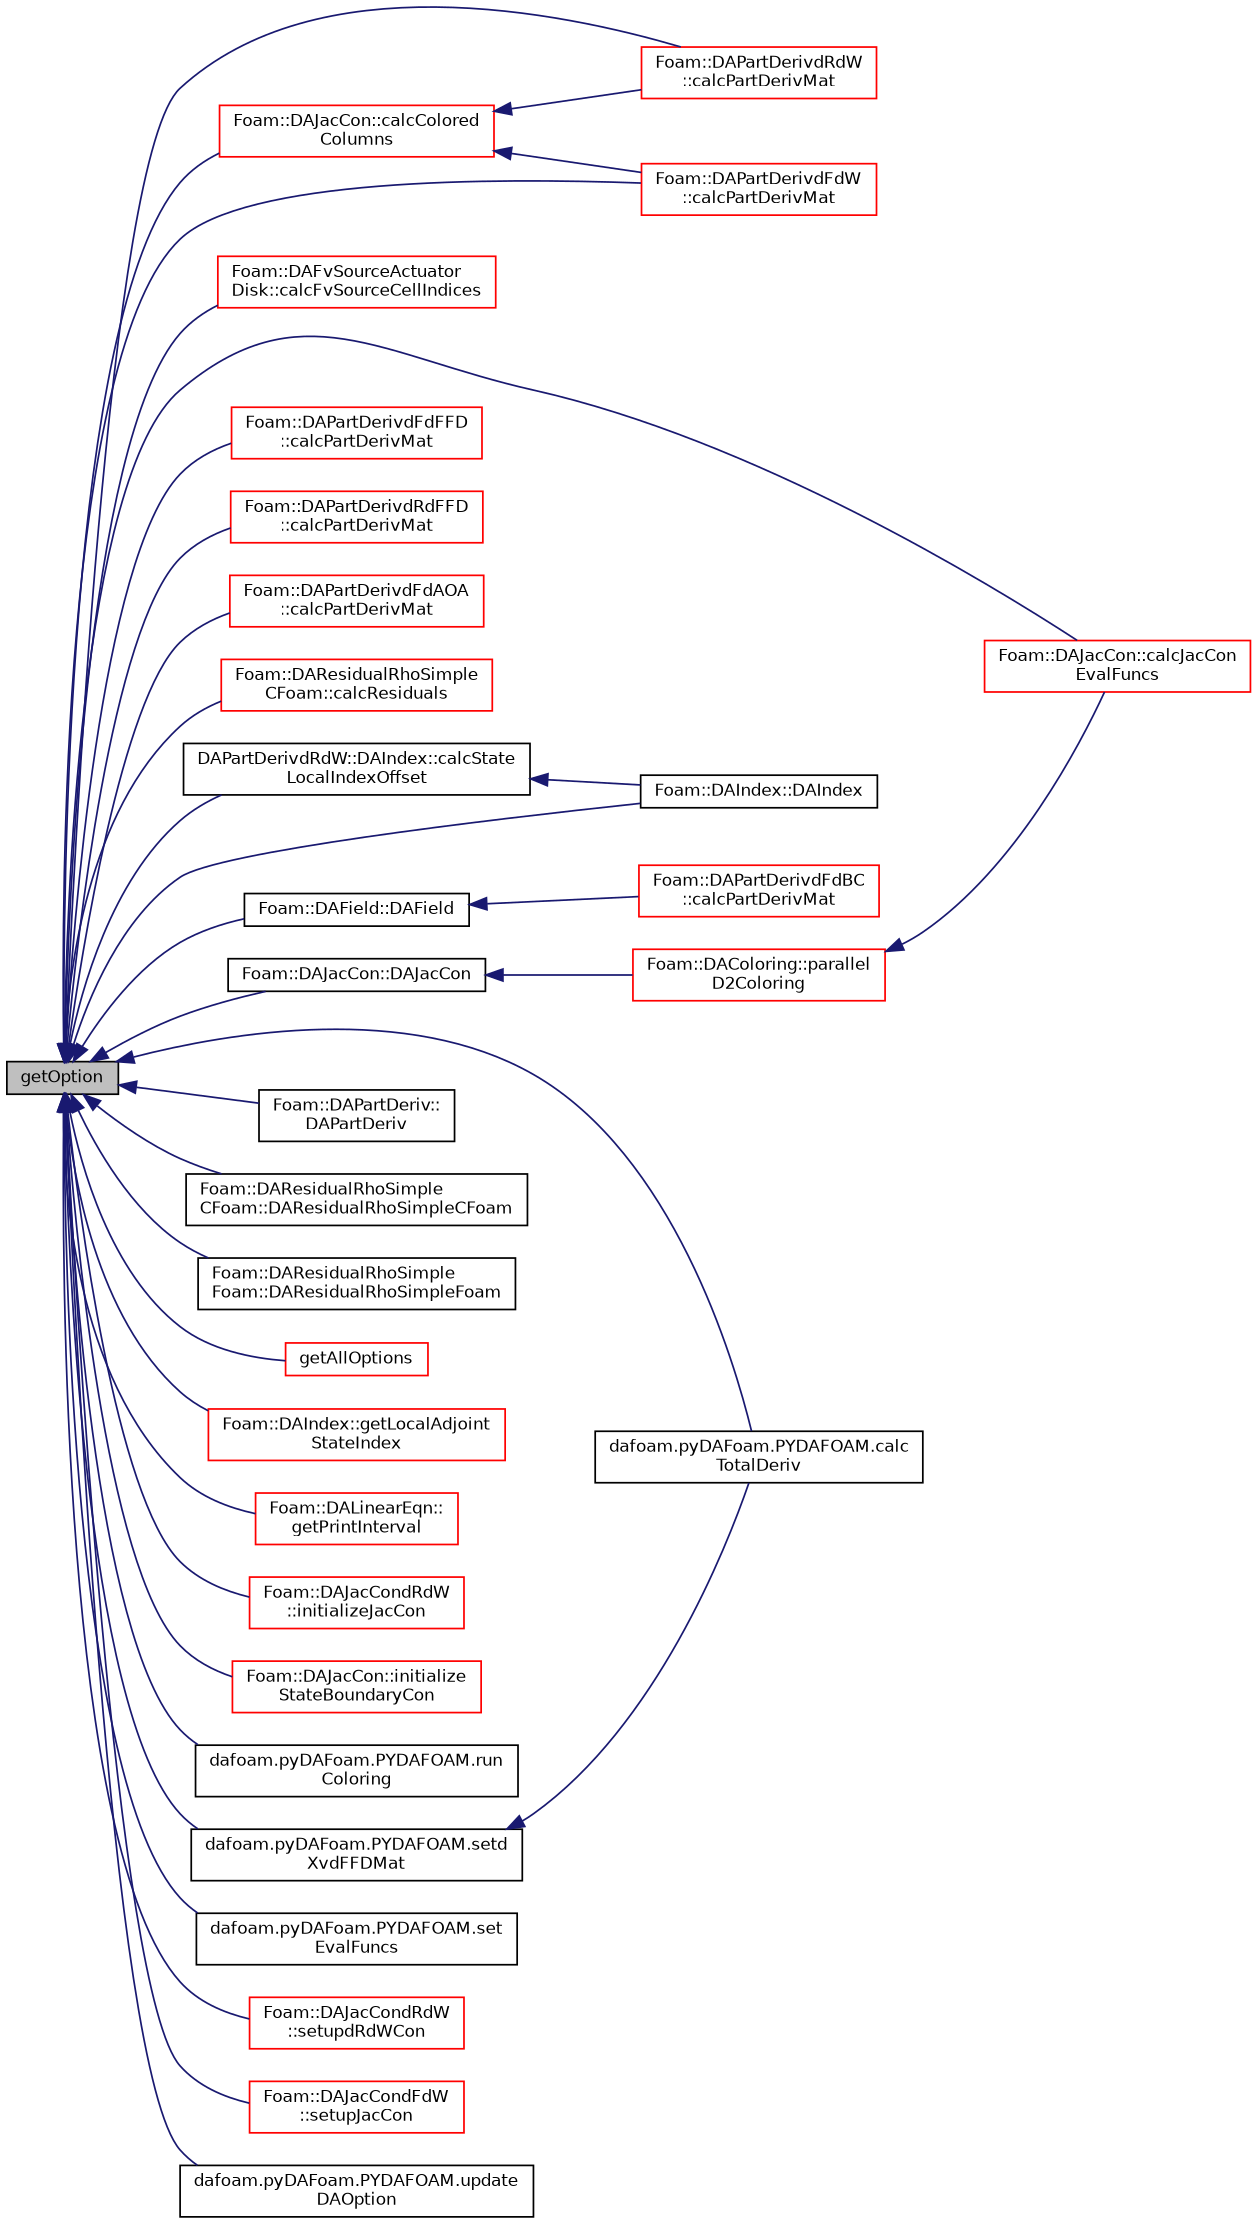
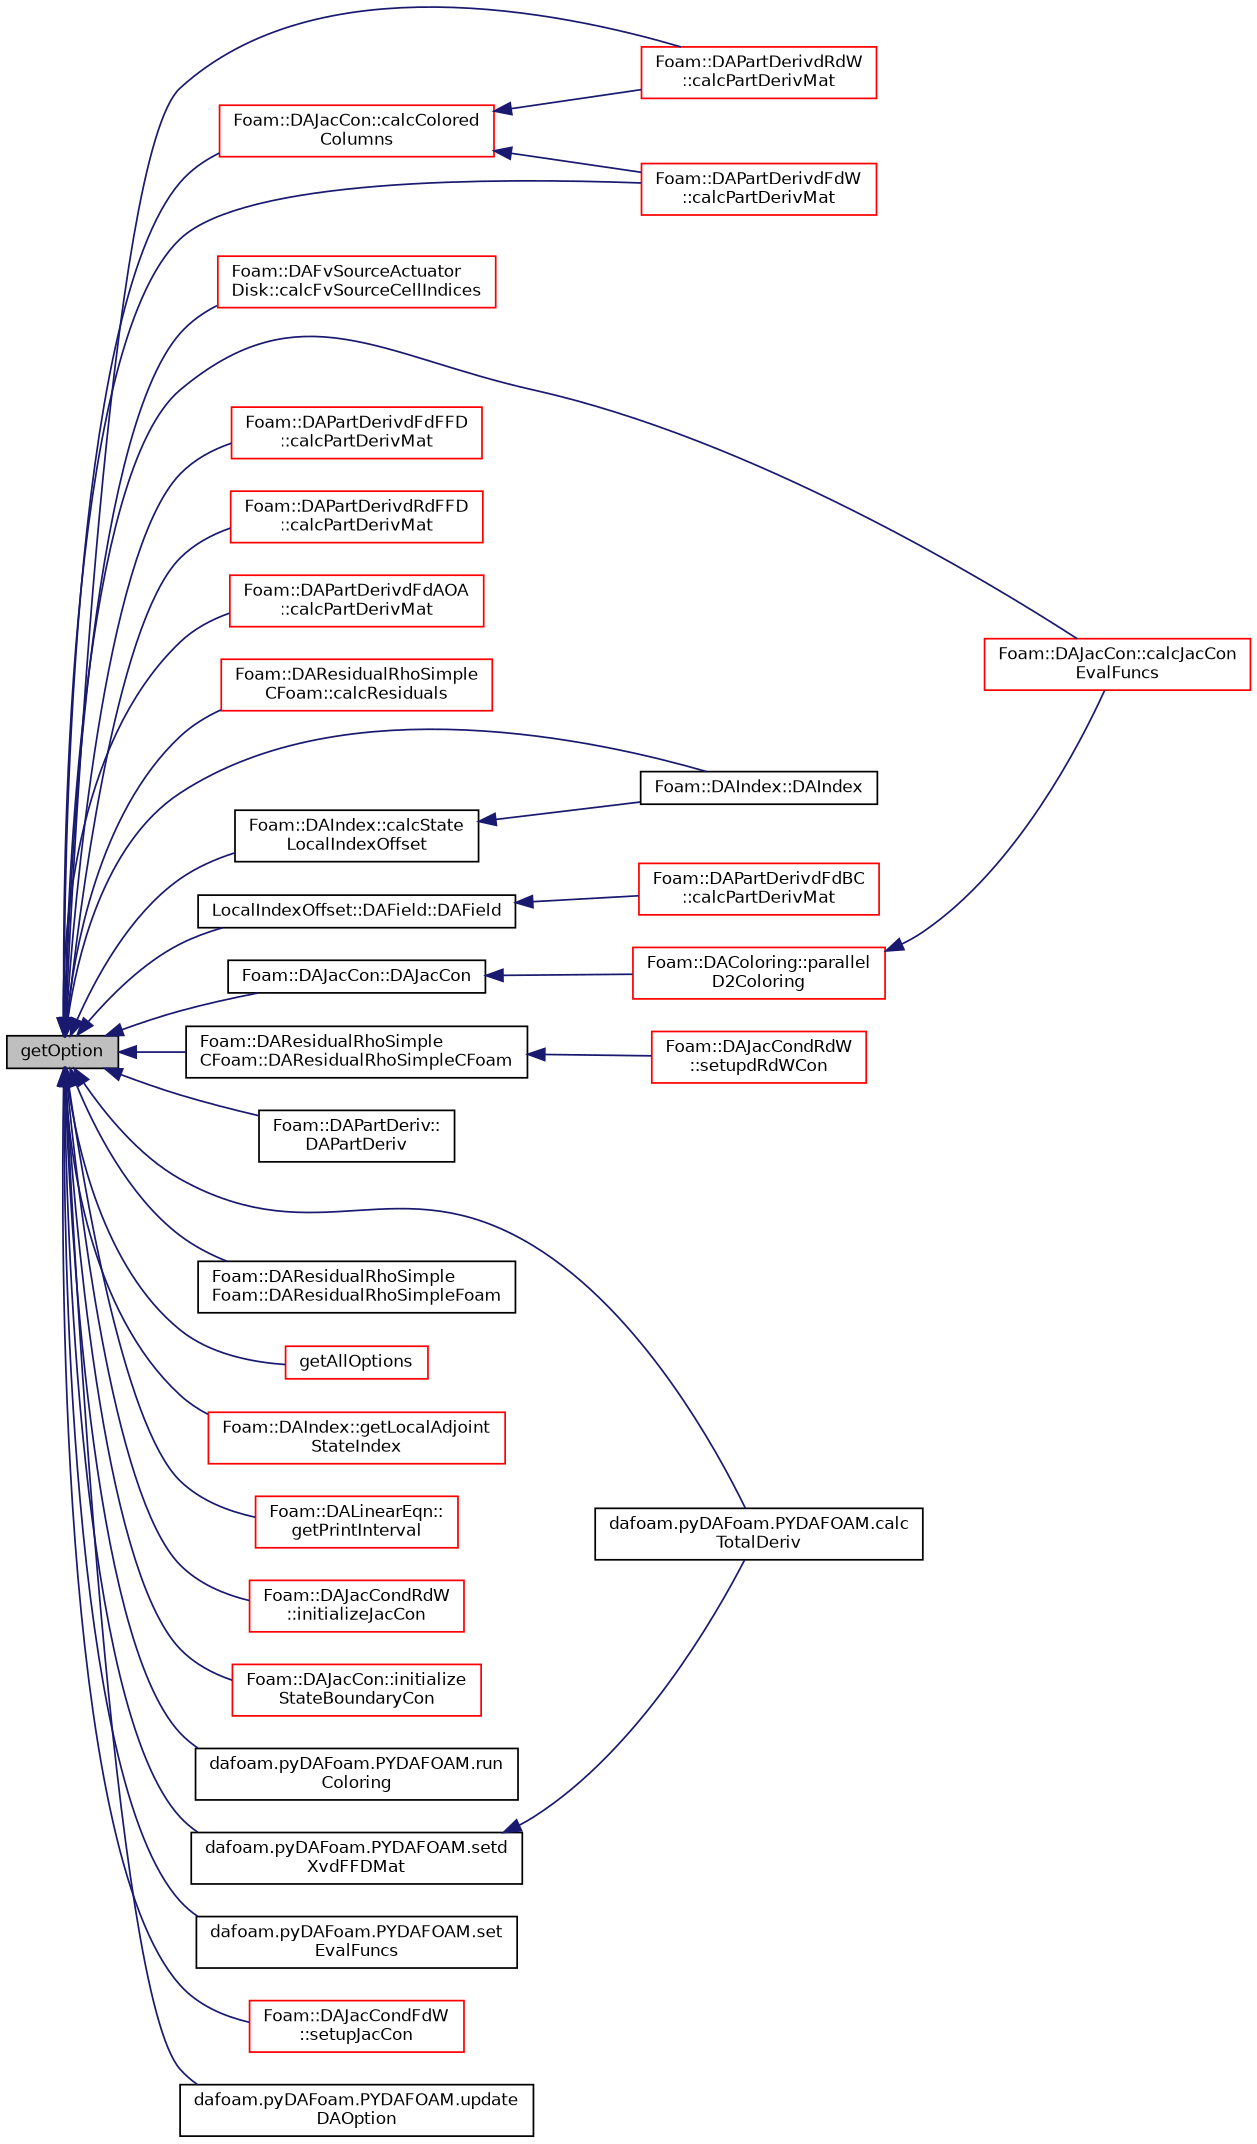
node "DAPartDerivdRdW::DAIndex::calcState LocalIndexOffset": label "DAPartDerivdRdW::DAIndex::calcState LocalIndexOffset" -> "Foam::DAIndex::calcState LocalIndexOffset"
node "Foam::DAField::DAField": label "Foam::DAField::DAField" -> "LocalIndexOffset::DAField::DAField"
edge "Foam::DAJacCondRdW ::setupdRdWCon" -> "getOption": now "Foam::DAJacCondRdW ::setupdRdWCon" -> "Foam::DAResidualRhoSimple CFoam::DAResidualRhoSimpleCFoam"
